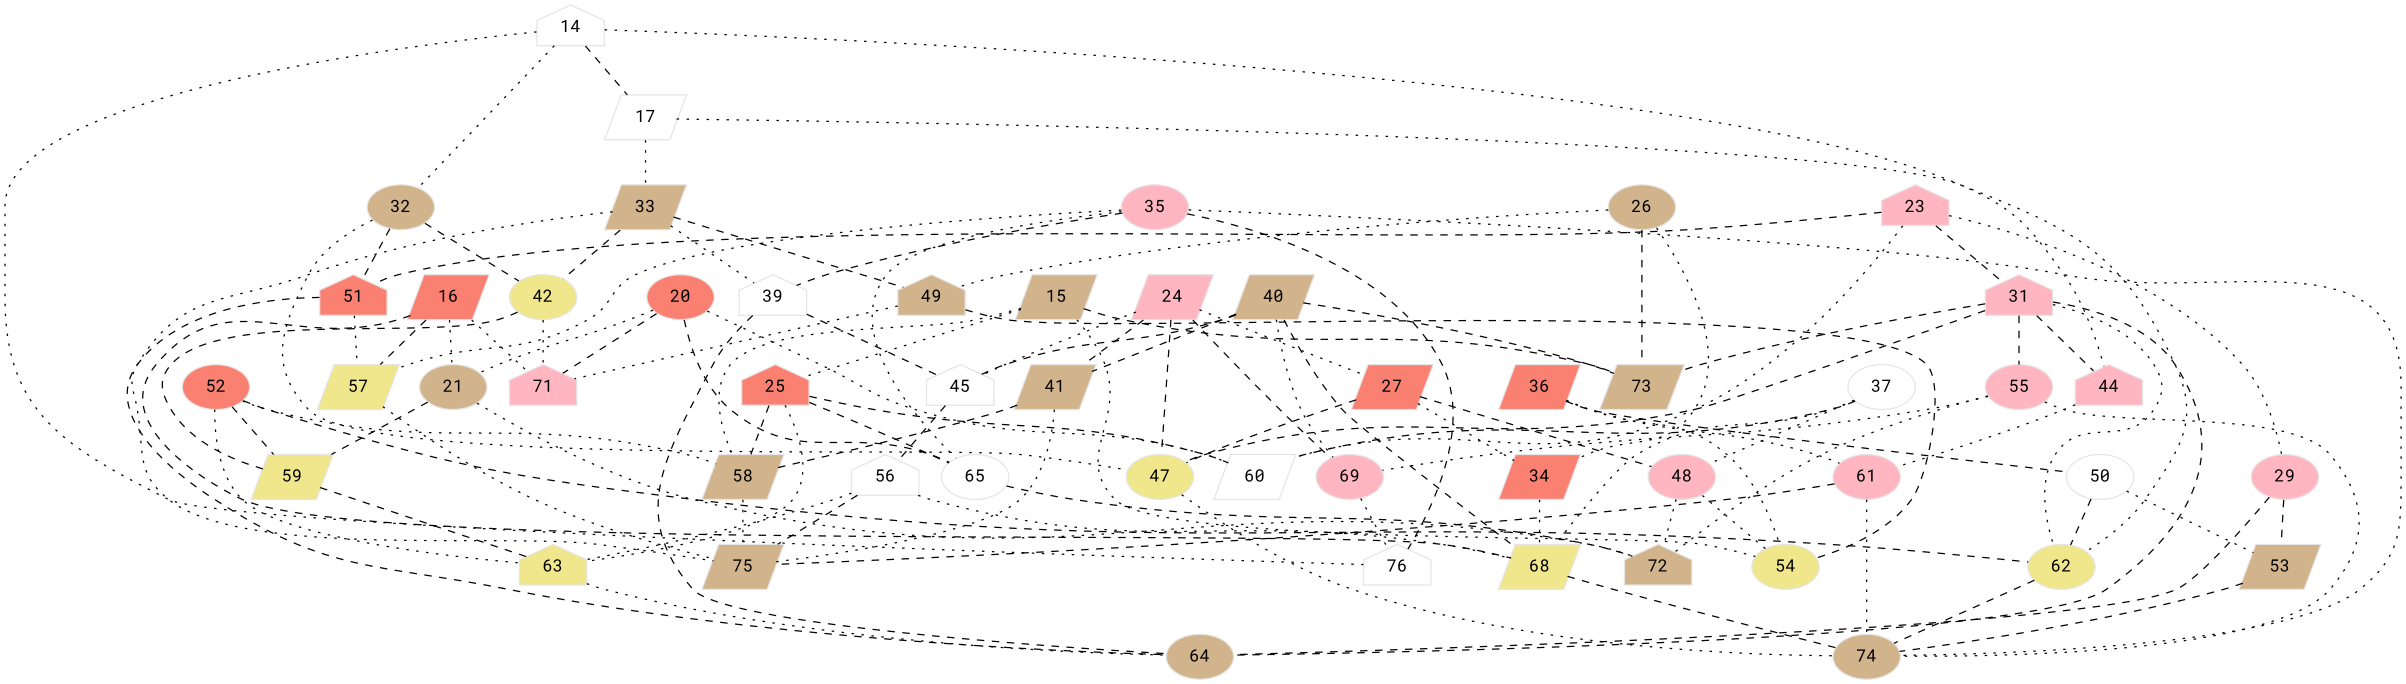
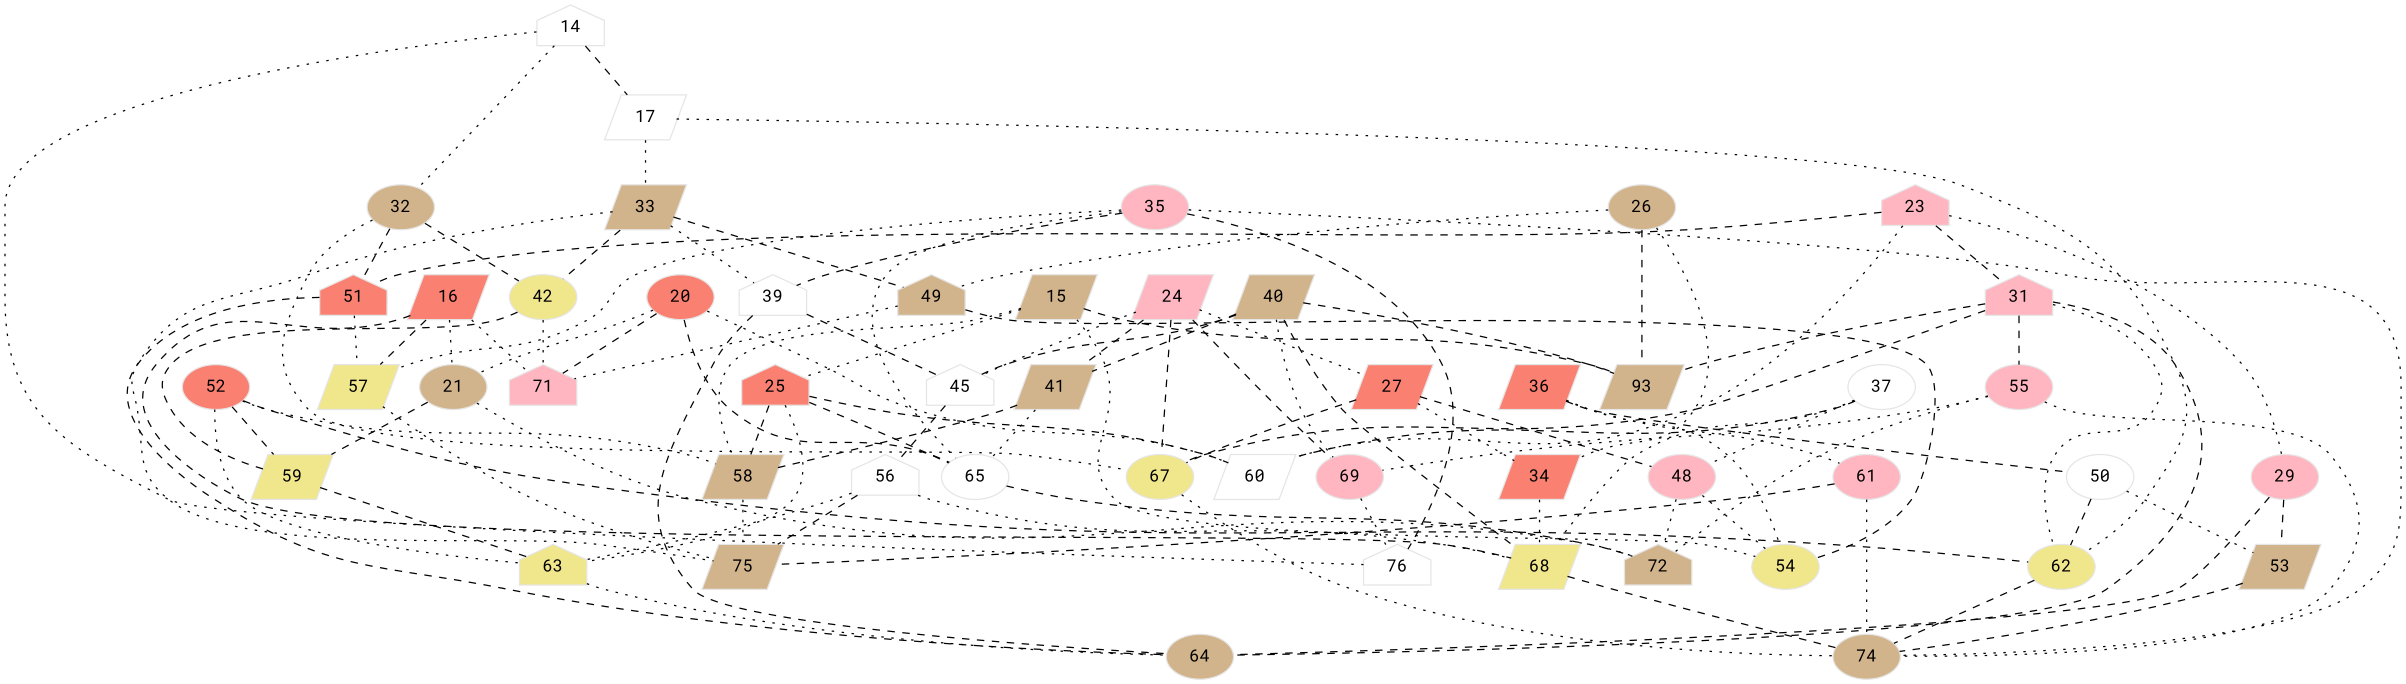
node "73": label "73" -> "93"
node "44": removed
node "47": label "47" -> "67"
edge "41" -- "75": now "41" -- "65"
